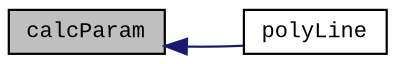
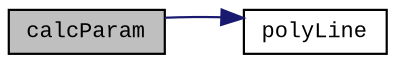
edge "polyLine" -> "calcParam": reversed
